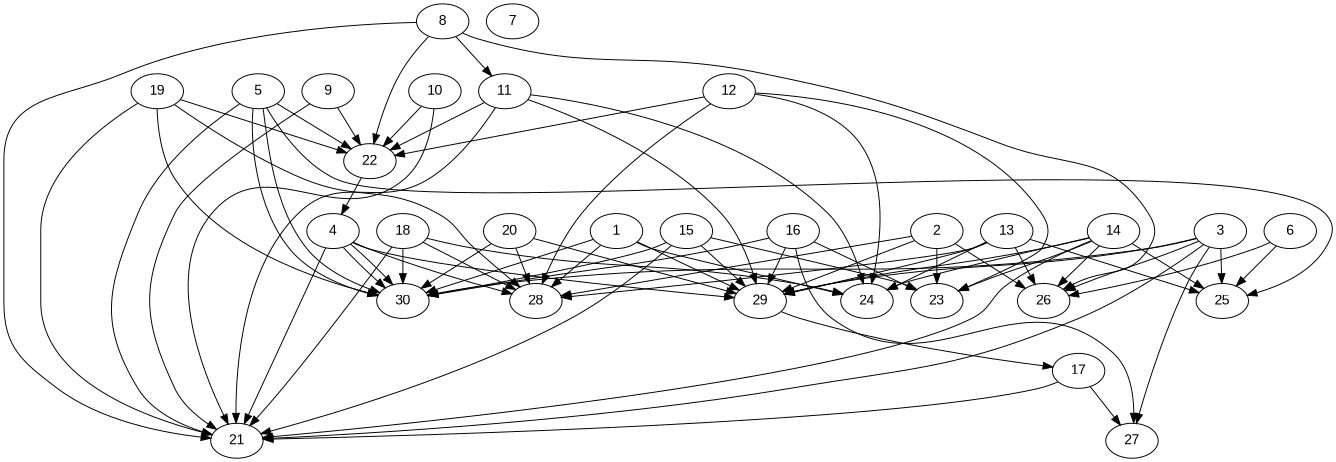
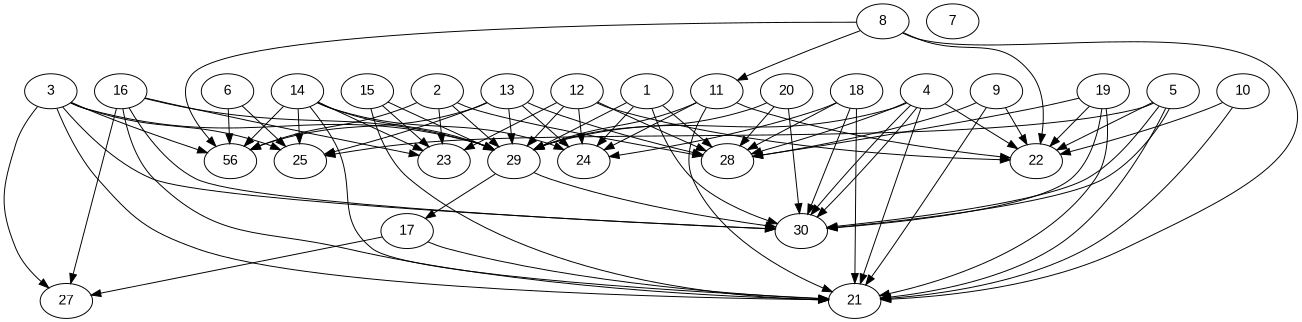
edge "9" -> "28": added
edge "12" -> "29": added
edge "22" -> "4": reversed
edge "16" -> "21": added
edge "15" -> "30": now "29" -> "30"
node "26": label "26" -> "56"
